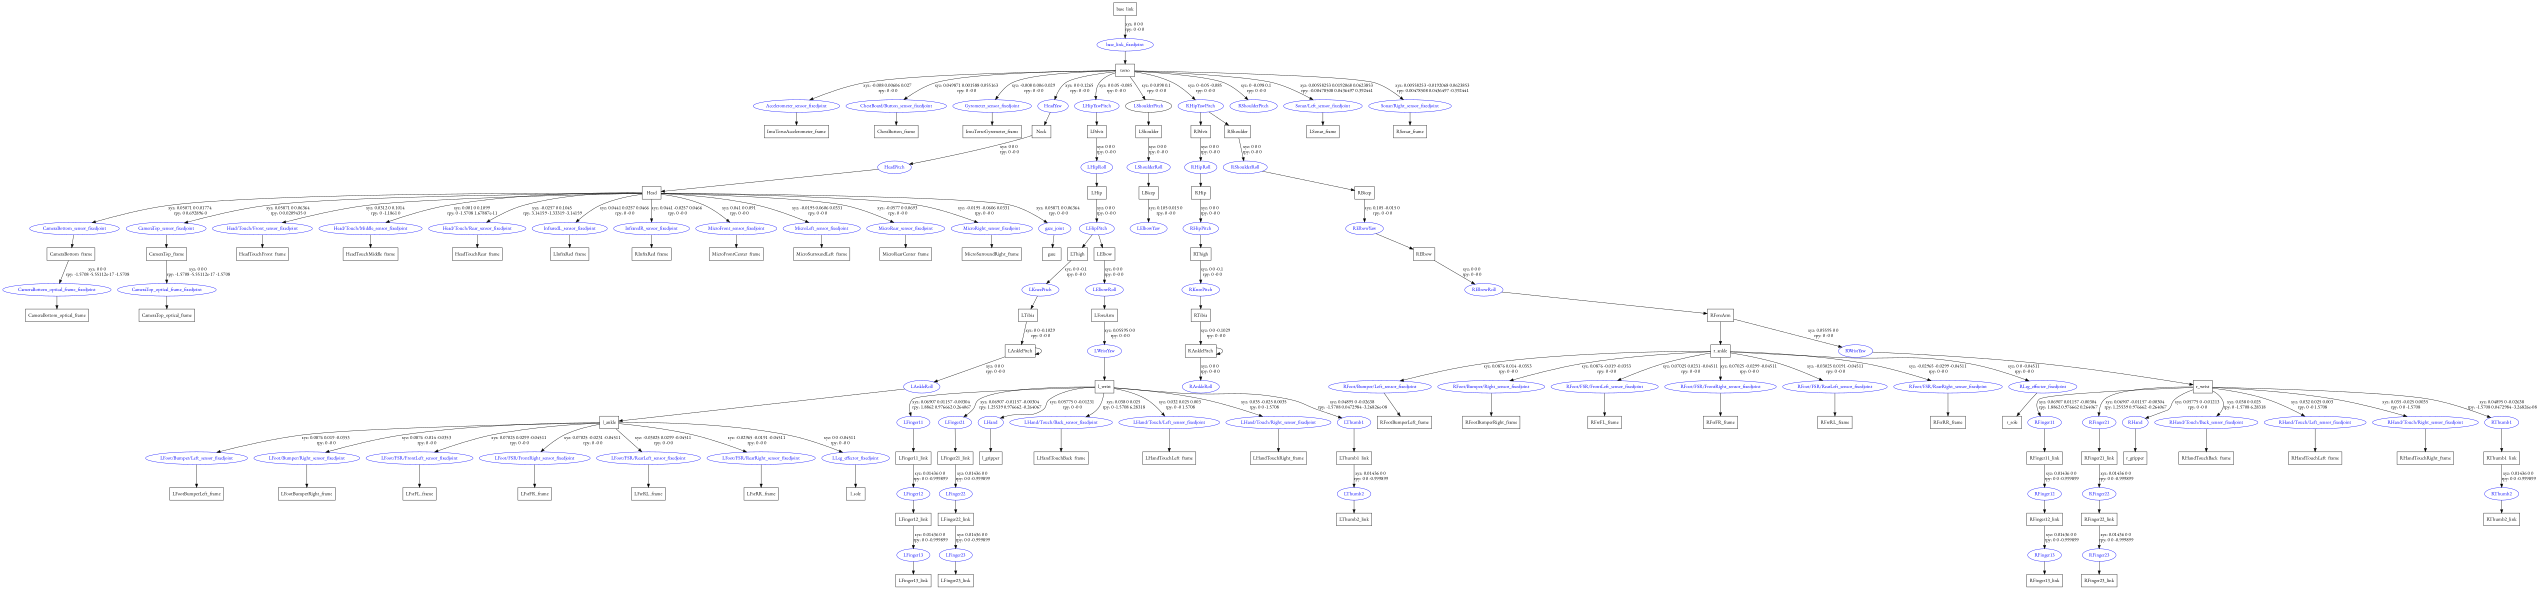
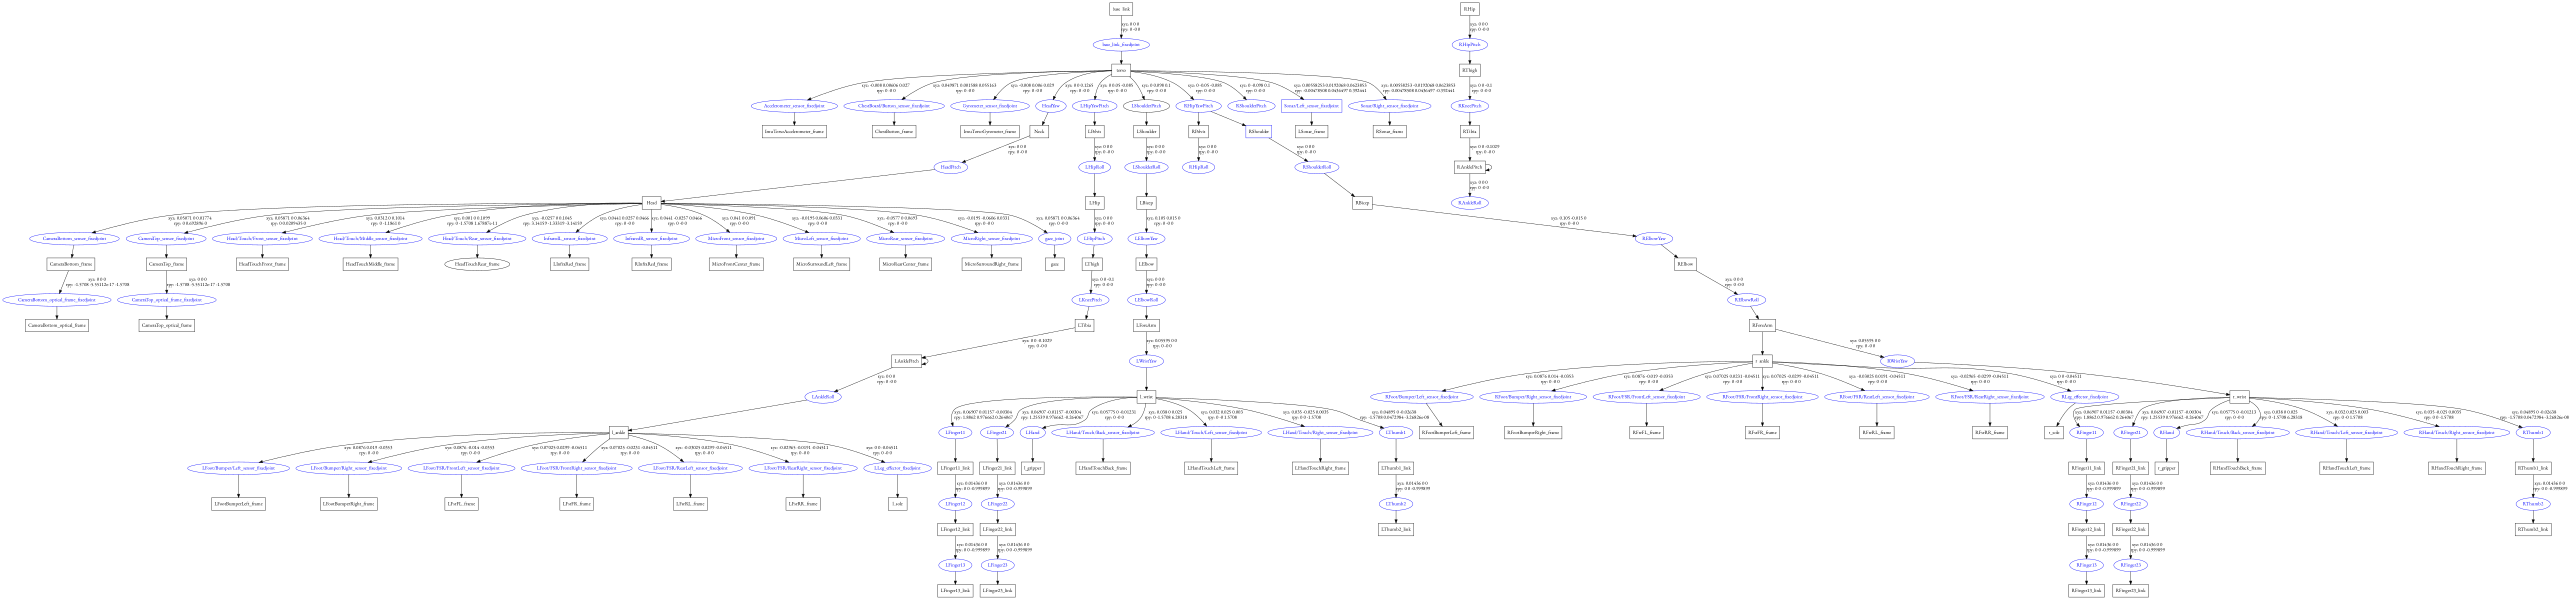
node "Sonar/Left_sensor_fixedjoint": shape ellipse -> box
node "RShoulder": color black -> blue
edge "RHipRoll" -> "RHip": removed
edge "LHipPitch" -> "LElbow": now "LElbowYaw" -> "LElbow"
node "HeadTouchRear_frame": shape box -> ellipse
